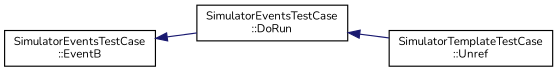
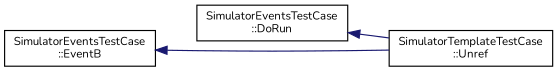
edge "SimulatorEventsTestCase ::DoRun" -> "SimulatorEventsTestCase ::EventB": now "SimulatorTemplateTestCase ::Unref" -> "SimulatorEventsTestCase ::EventB"
